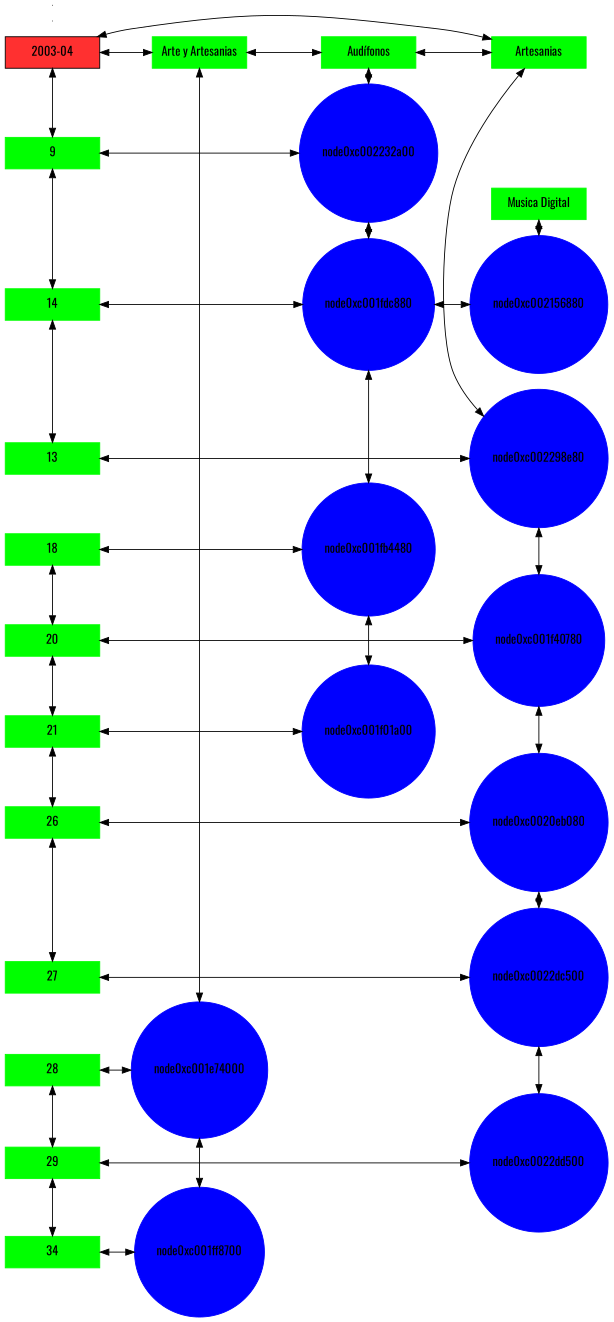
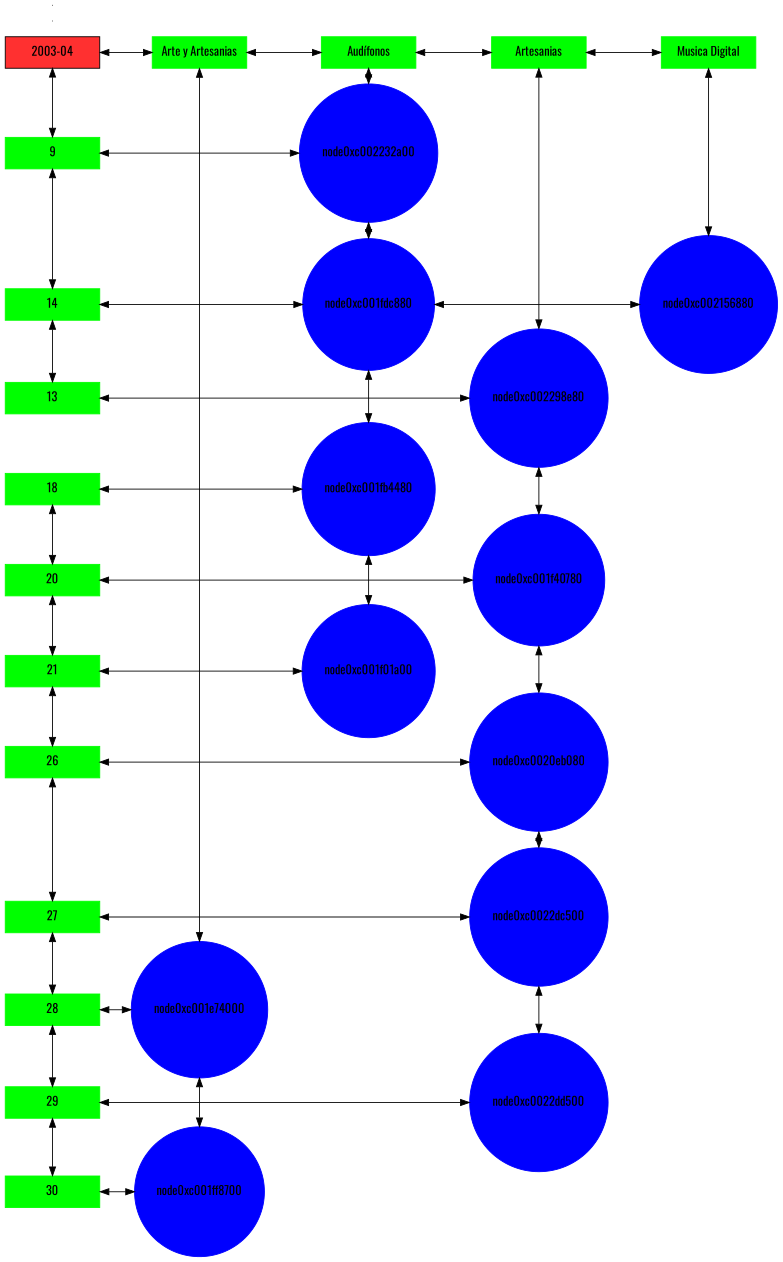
edge "2003-04" -- "Artesanias": now "Musica Digital" -- "Artesanias"
edge "27" -- "28": added
node "34": label "34" -> "30"
